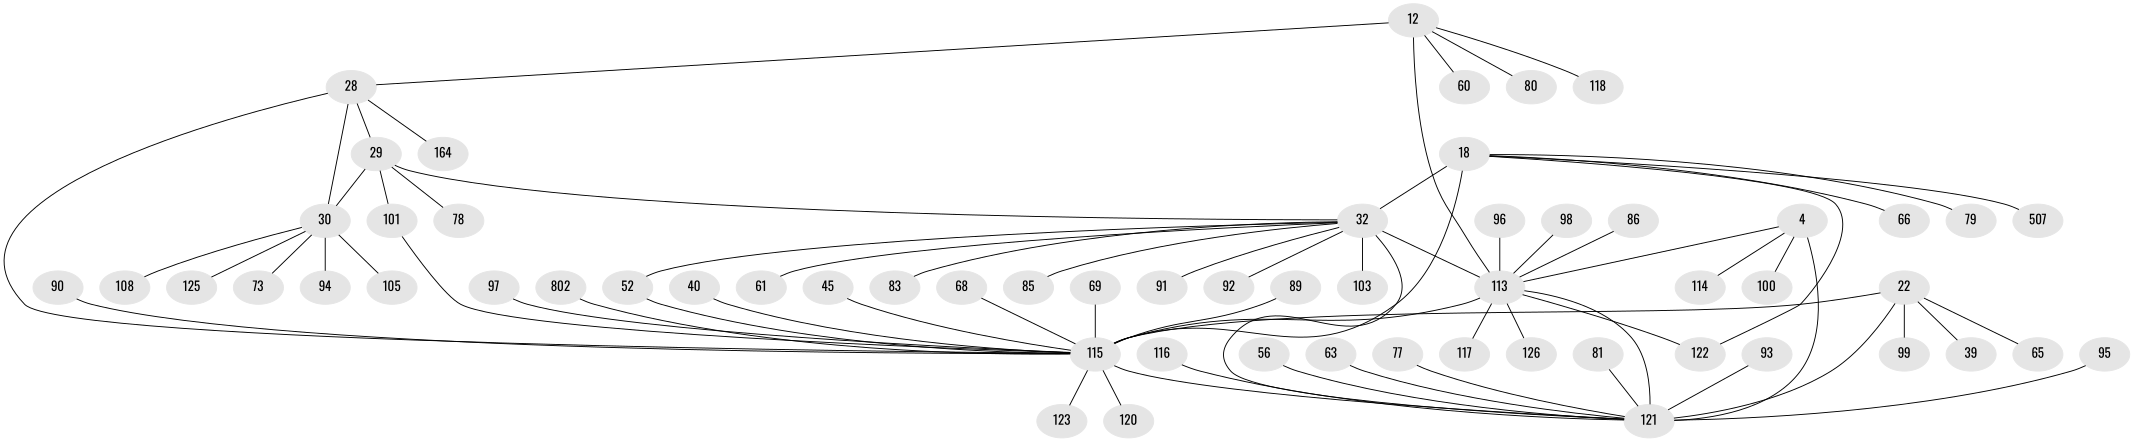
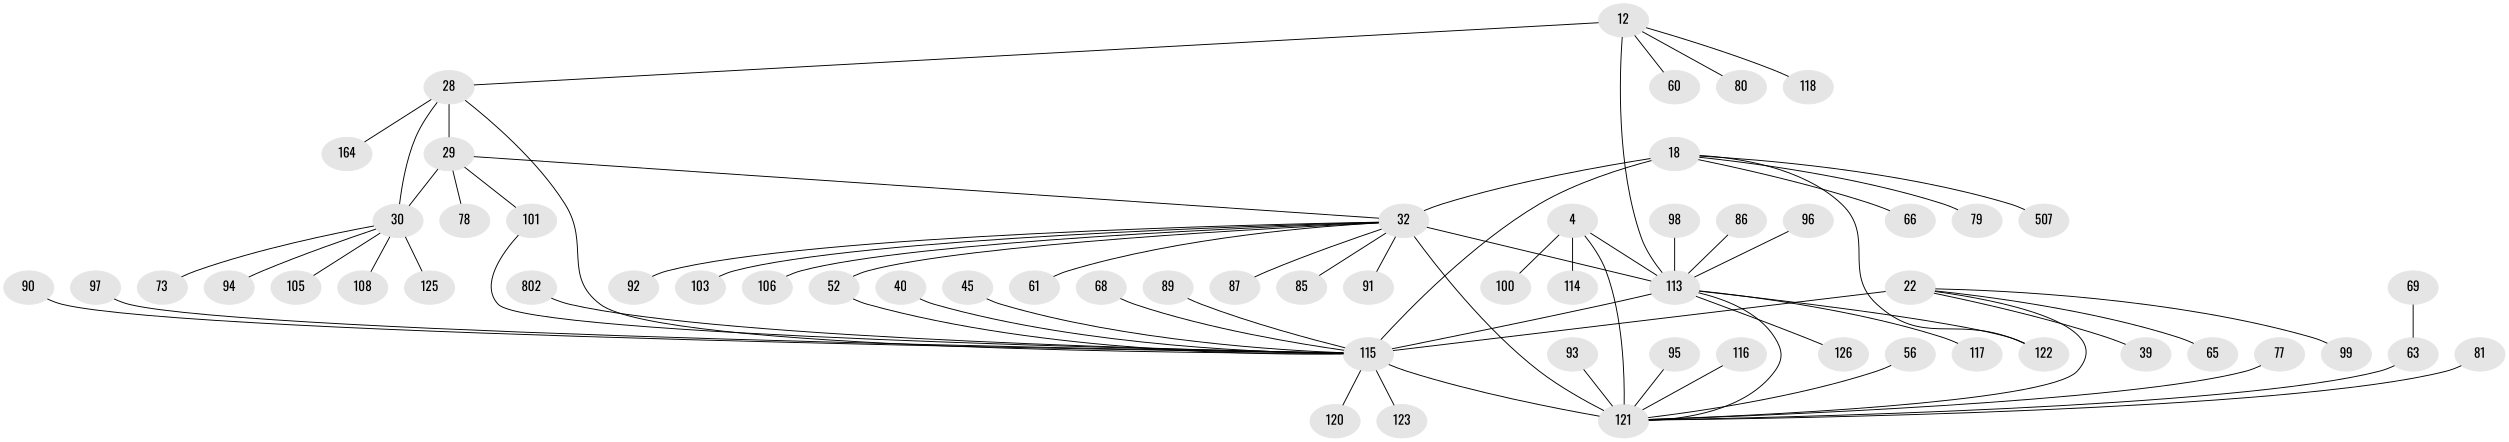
node "106": added
node "83": label "83" -> "87"
edge "69" -- "115": now "69" -- "63"
